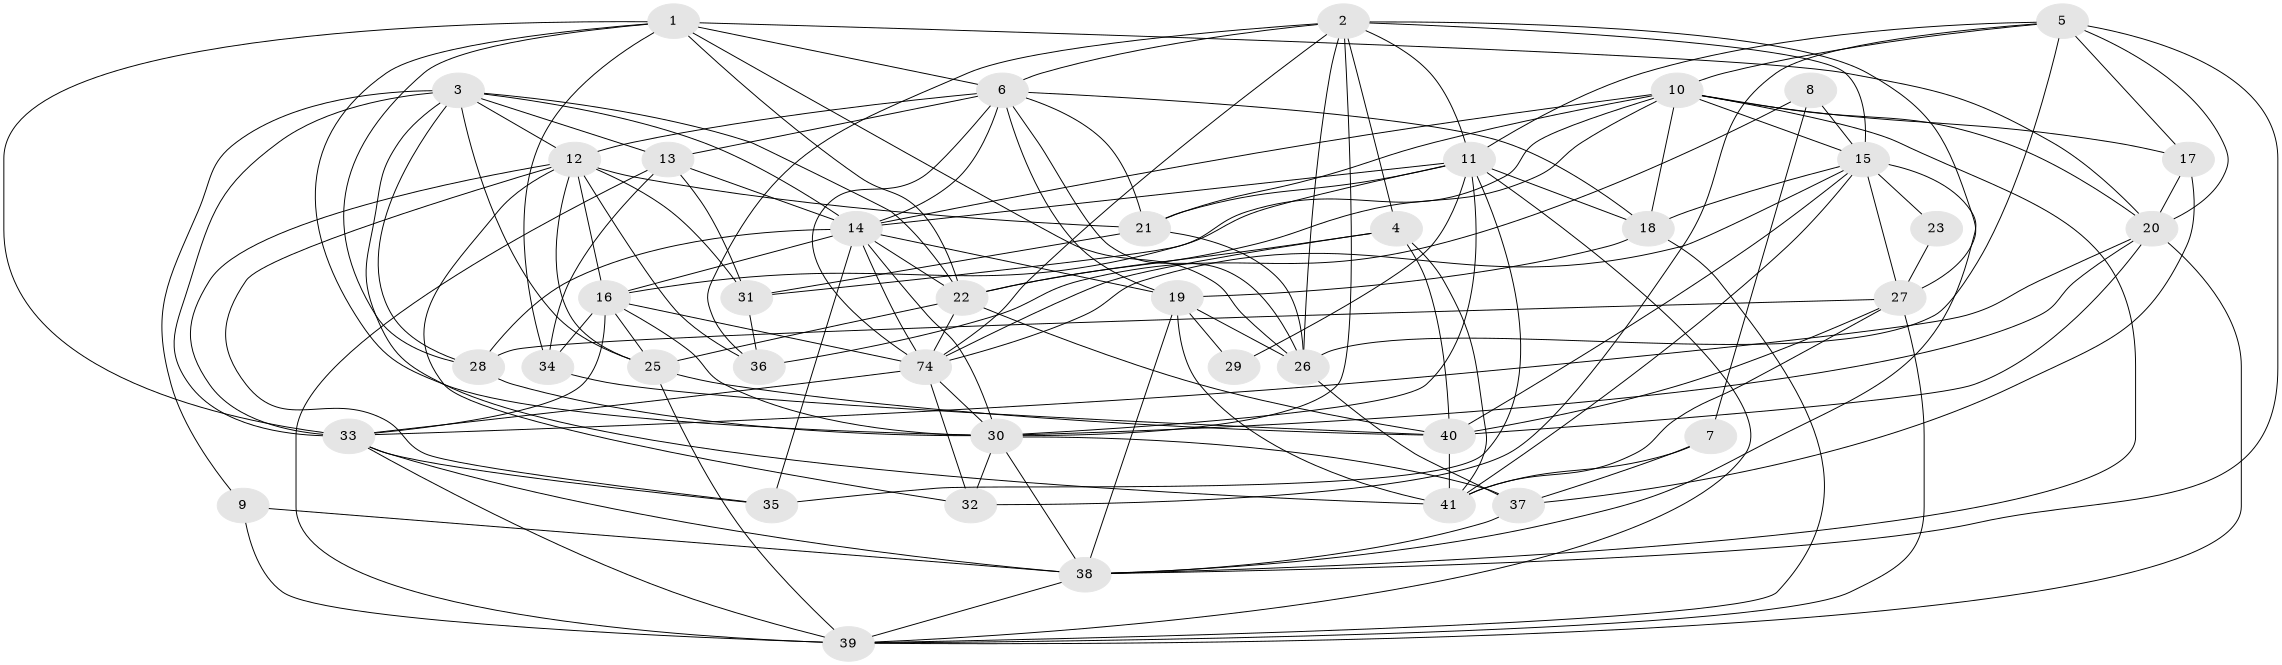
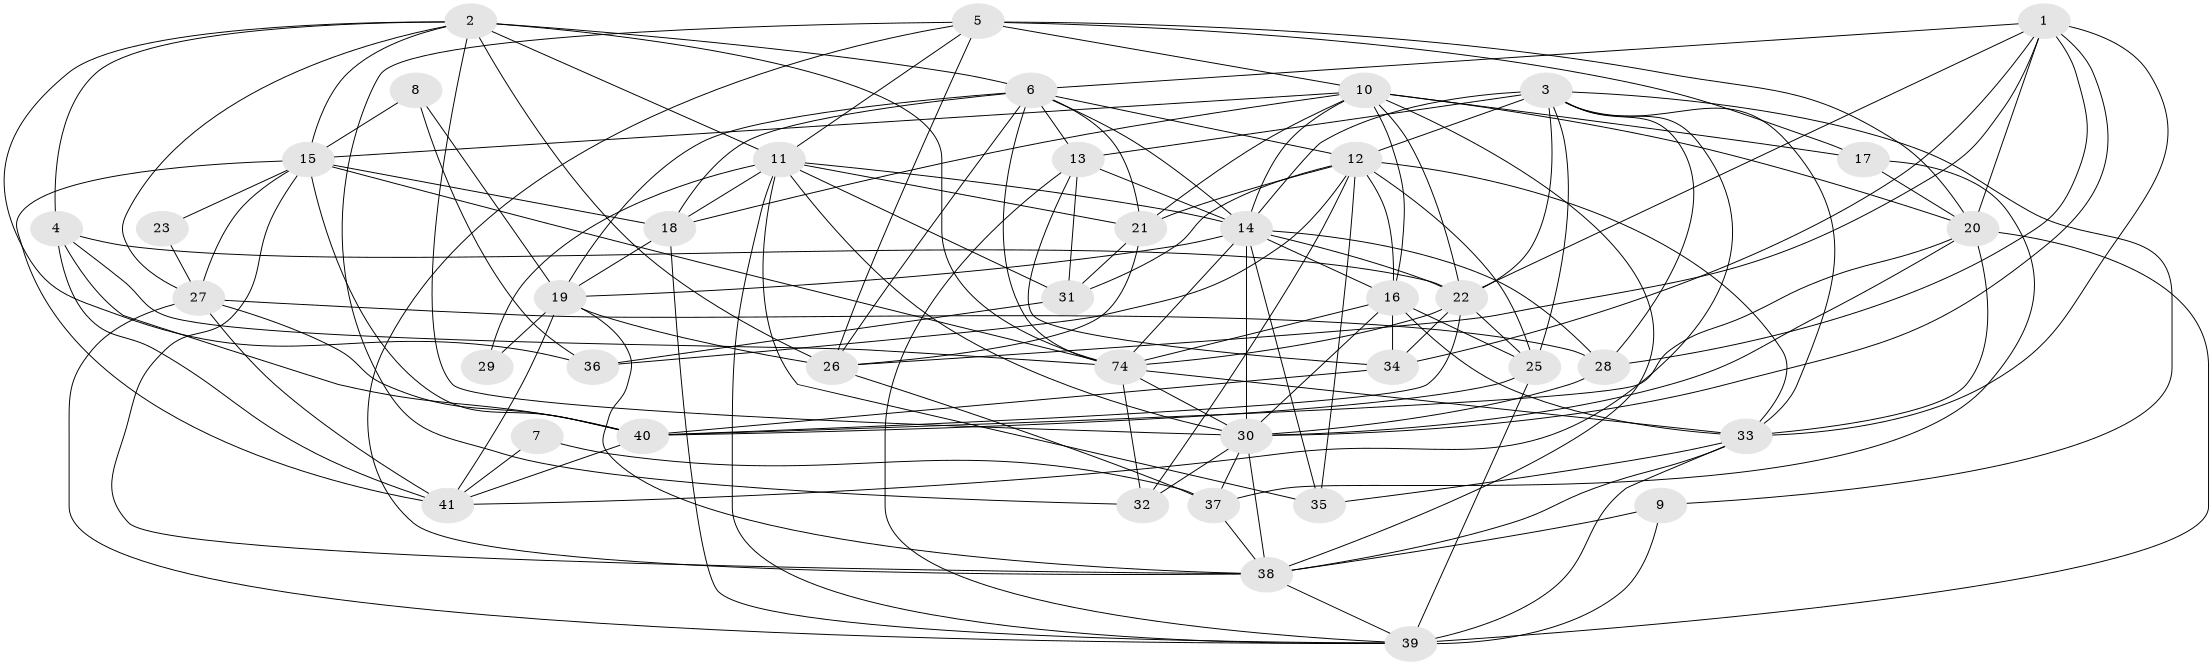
edge "8" -- "7": now "8" -- "19"
edge "22" -- "34": added
